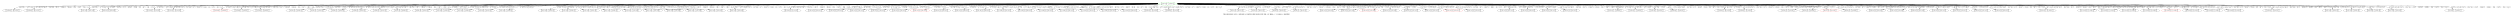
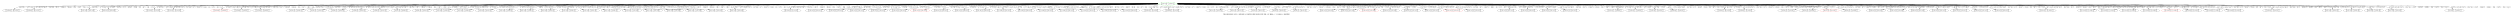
node "[[0/2,1/2], [1/3,0/1]]": added
node "[[0/1,1/3], [1/2,1/2]]": added
